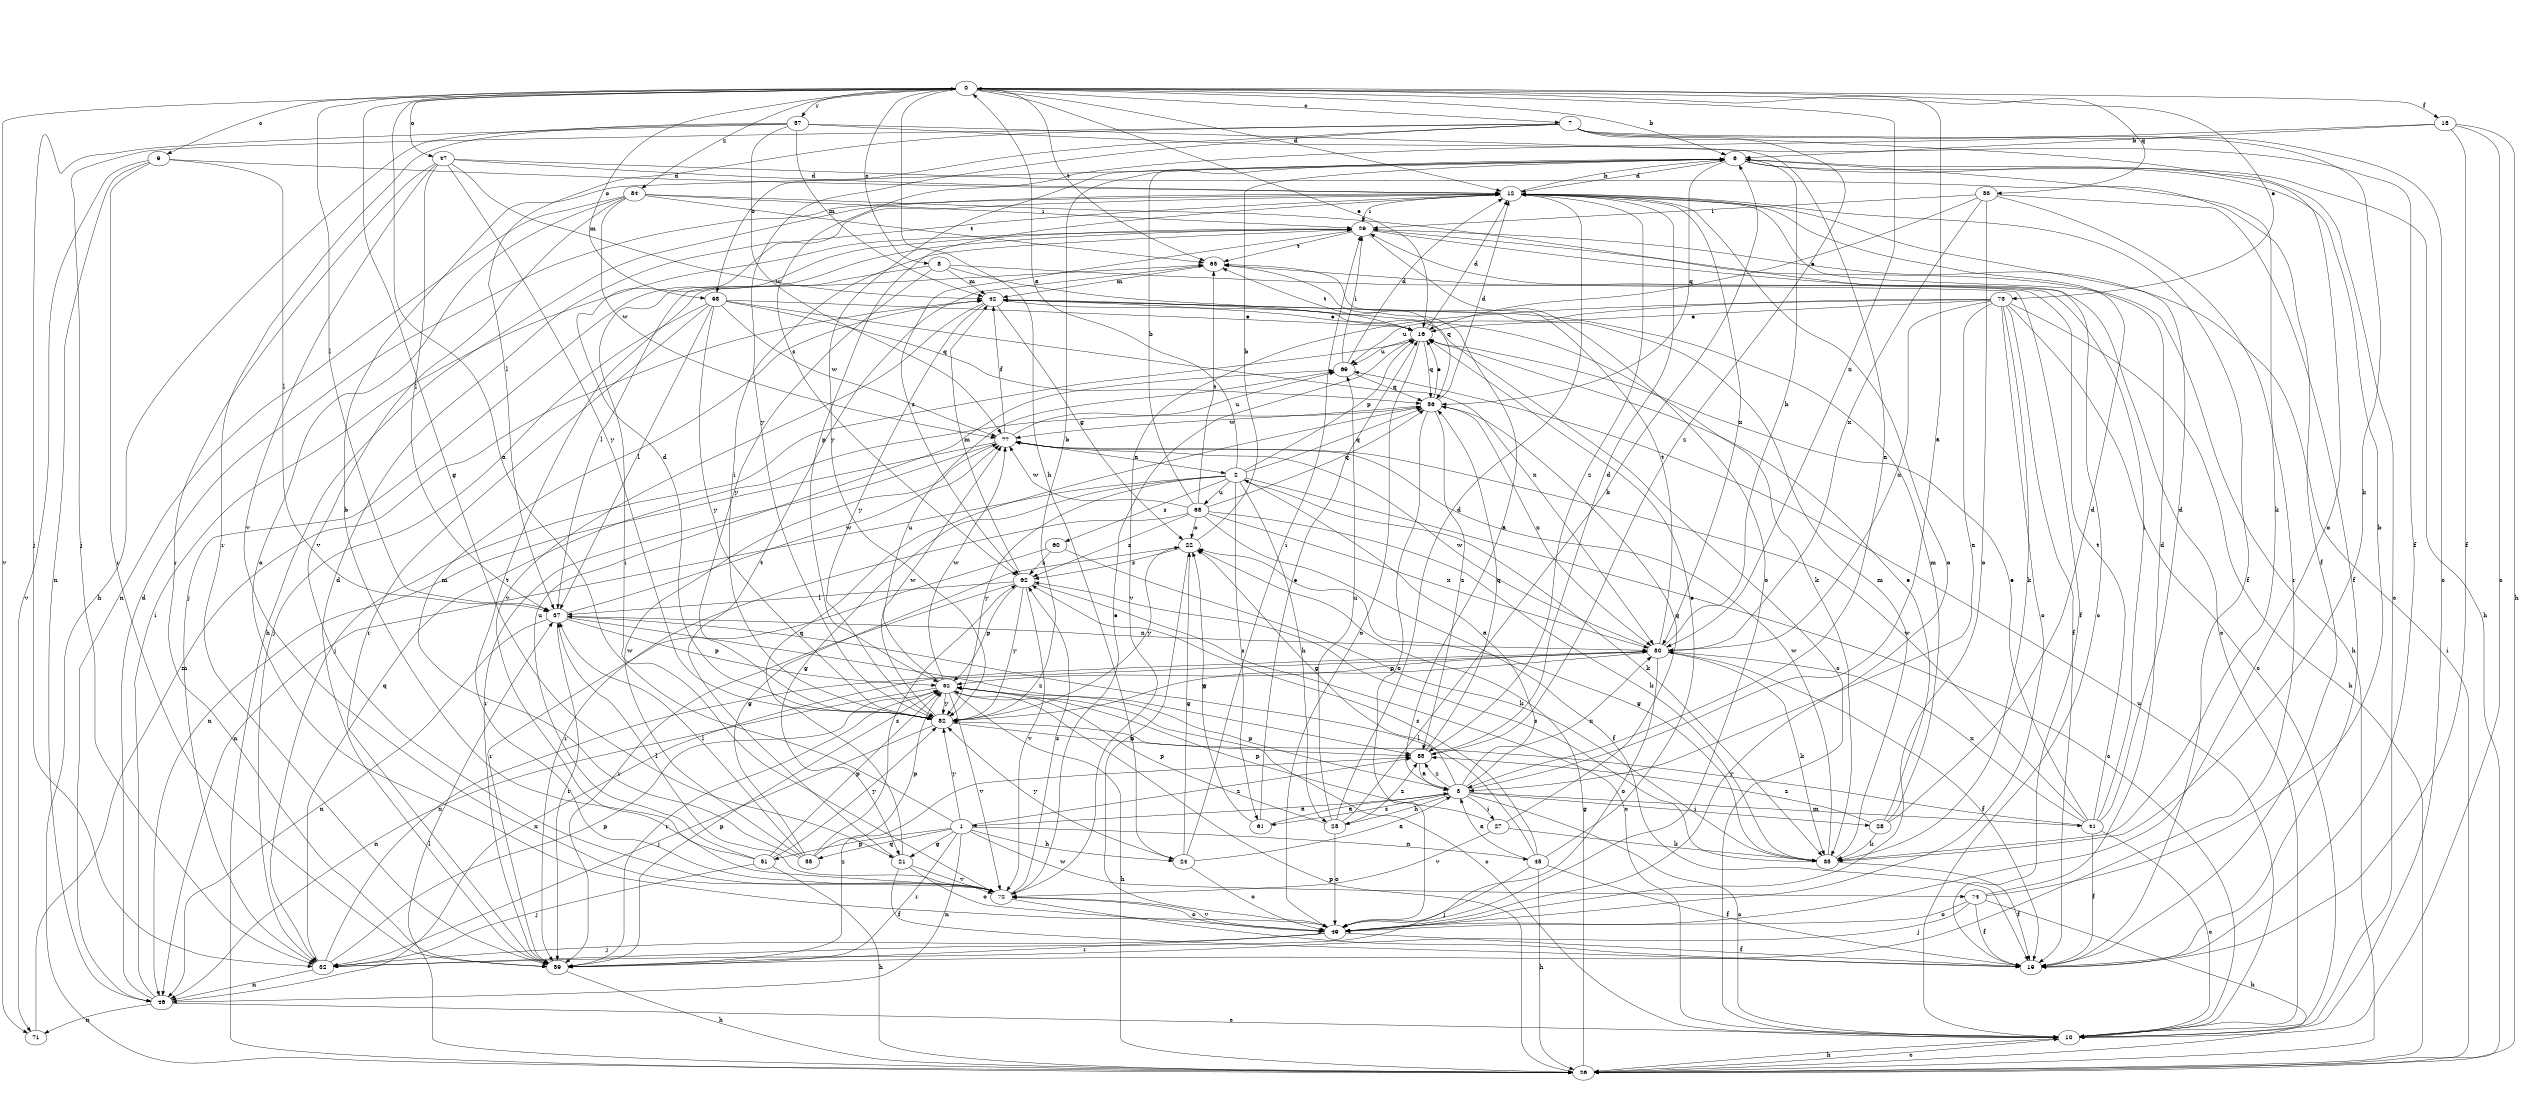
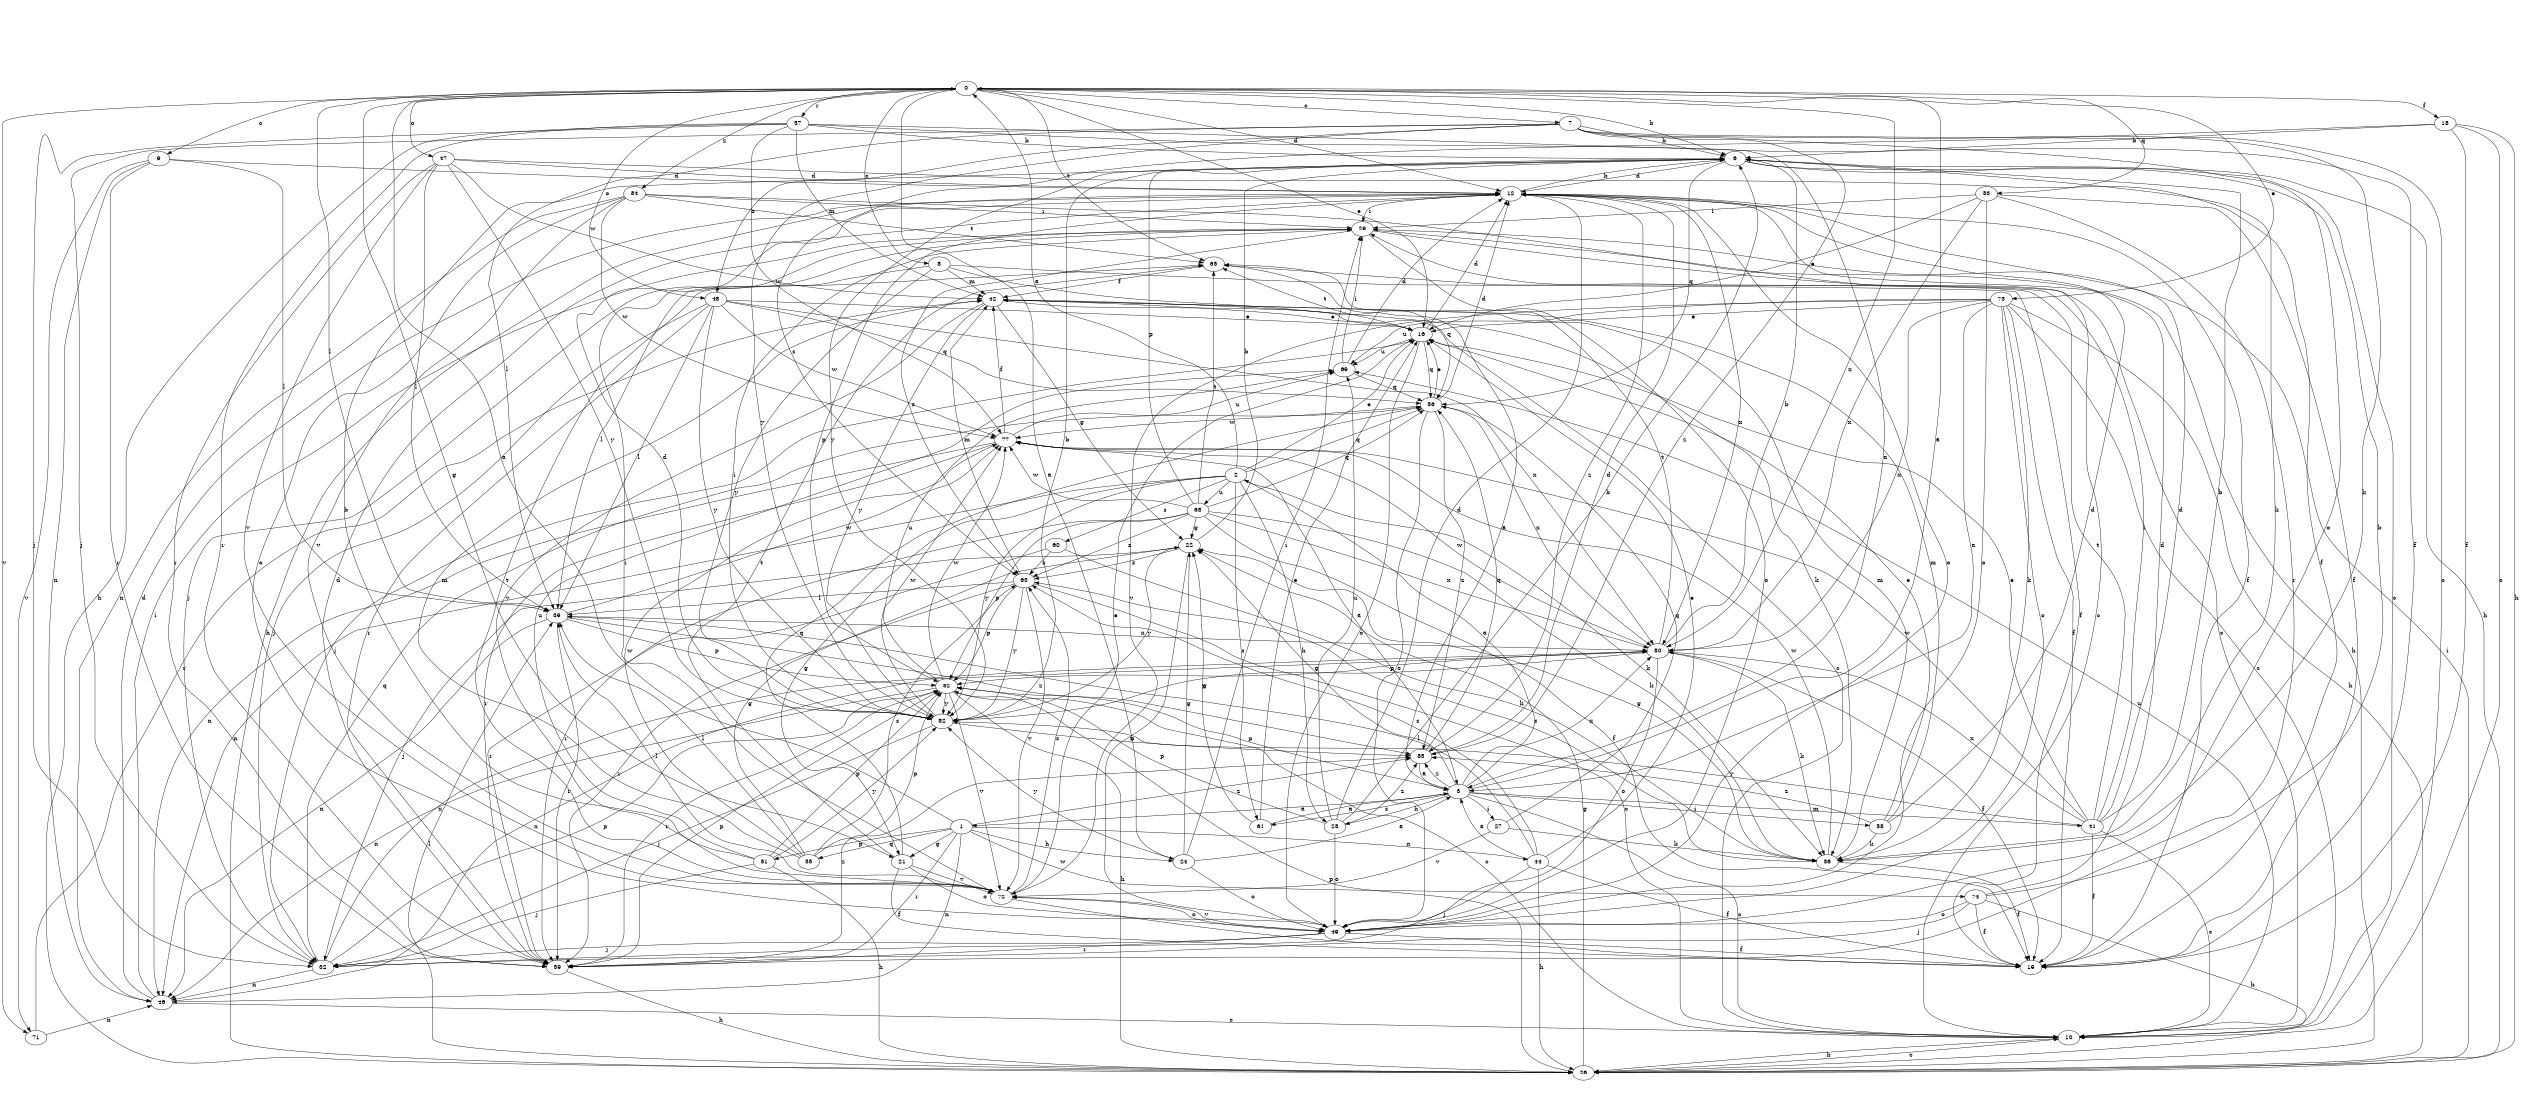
edge "7" -> "6": added, label "b"
edge "57" -> "6": added, label "b"
edge "47" -> "42": label "m" -> "w"
edge "29" -> "65": removed, label "t"
edge "41" -> "6": added, label "b"
edge "65" -> "42": label "m" -> "f"
node "98": label "98" -> "48"
edge "68" -> "6": label "b" -> "p"
edge "2" -> "16": label "p" -> "e"
edge "77" -> "2": now "77" -> "3"
edge "0" -> "24": label "h" -> "a"
edge "68" -> "22": label "o" -> "g"
node "62": label "62" -> "63"
edge "22" -> "32": added, label "j"
node "37": label "37" -> "39"
edge "2" -> "10": removed, label "c"
edge "71" -> "42": label "m" -> "r"
edge "27" -> "52": now "68" -> "52"
edge "1" -> "82": removed, label "y"
node "28": label "28" -> "58"
node "45": label "45" -> "44"
node "35": label "35" -> "36"
edge "46" -> "71": reversed
